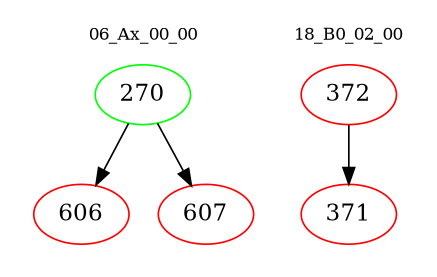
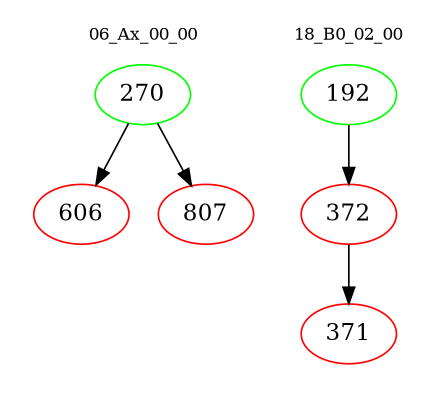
node "192": added
node "607": label "607" -> "807"
